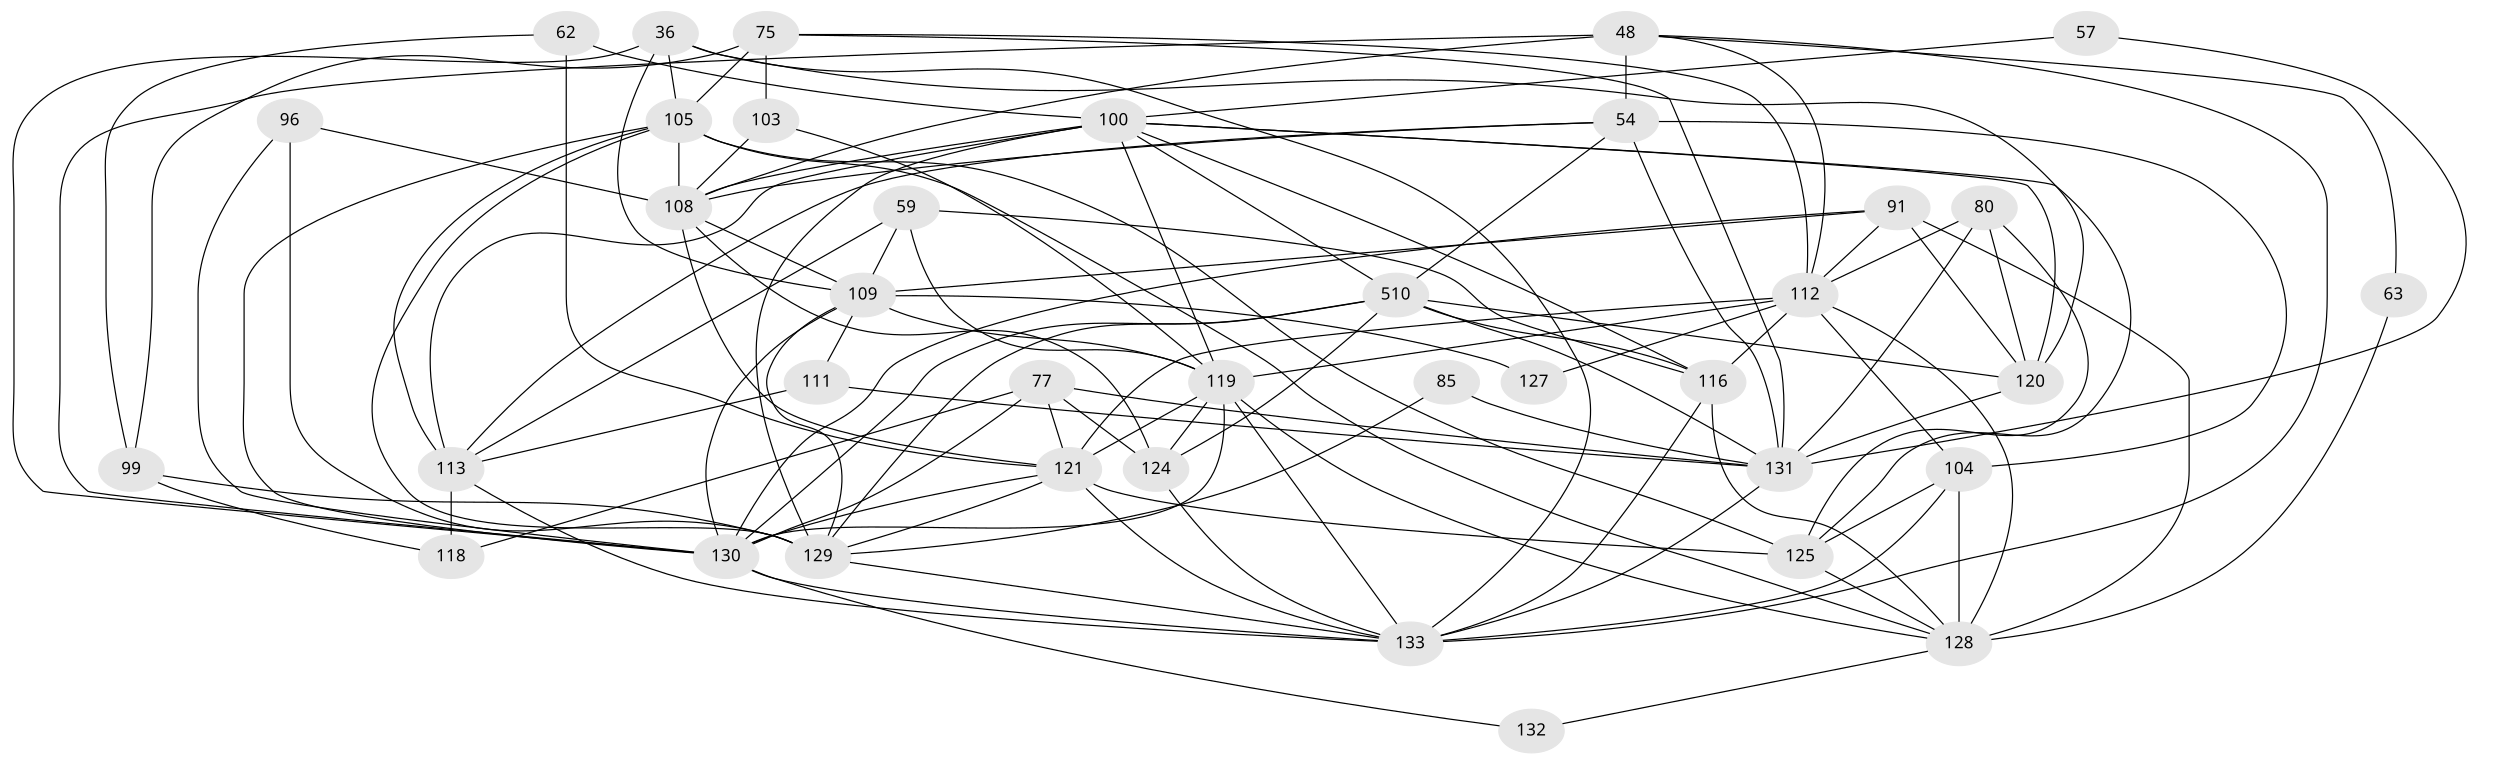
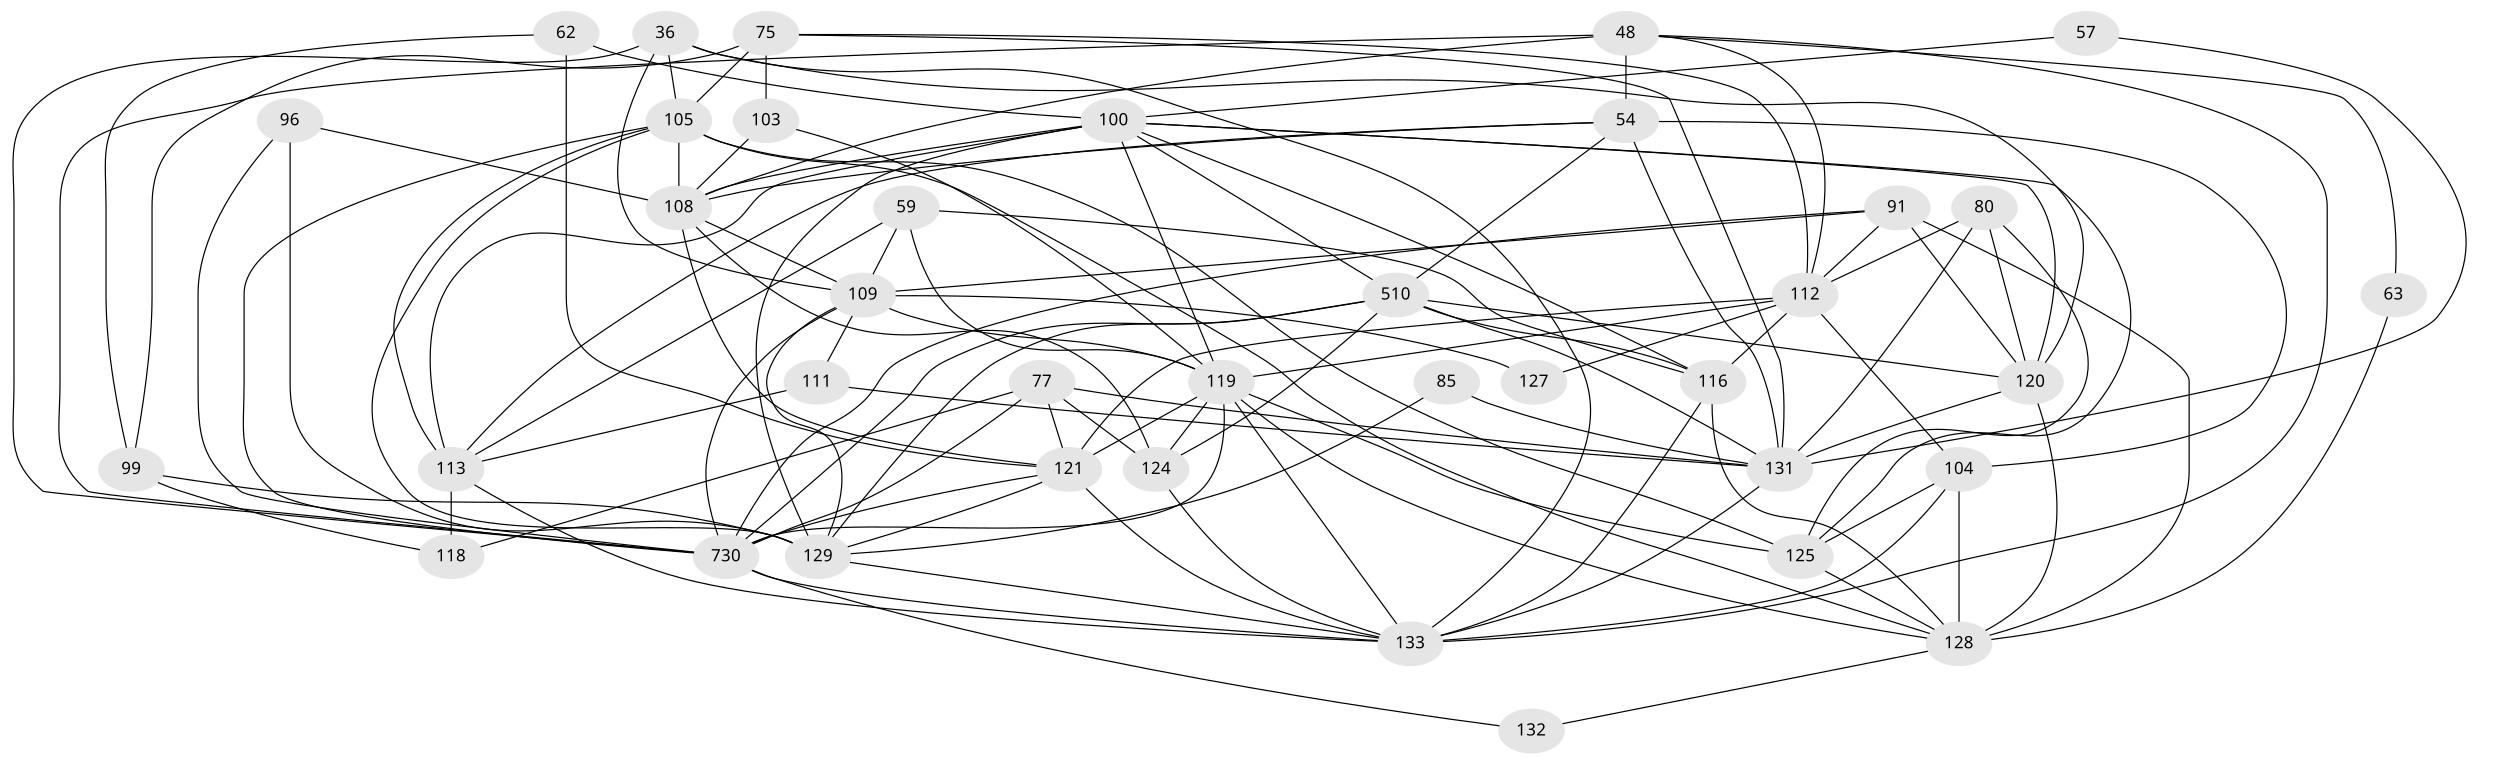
edge "112" -- "128": now "120" -- "128"
edge "121" -- "125": now "119" -- "125"
node "130": label "130" -> "730"
